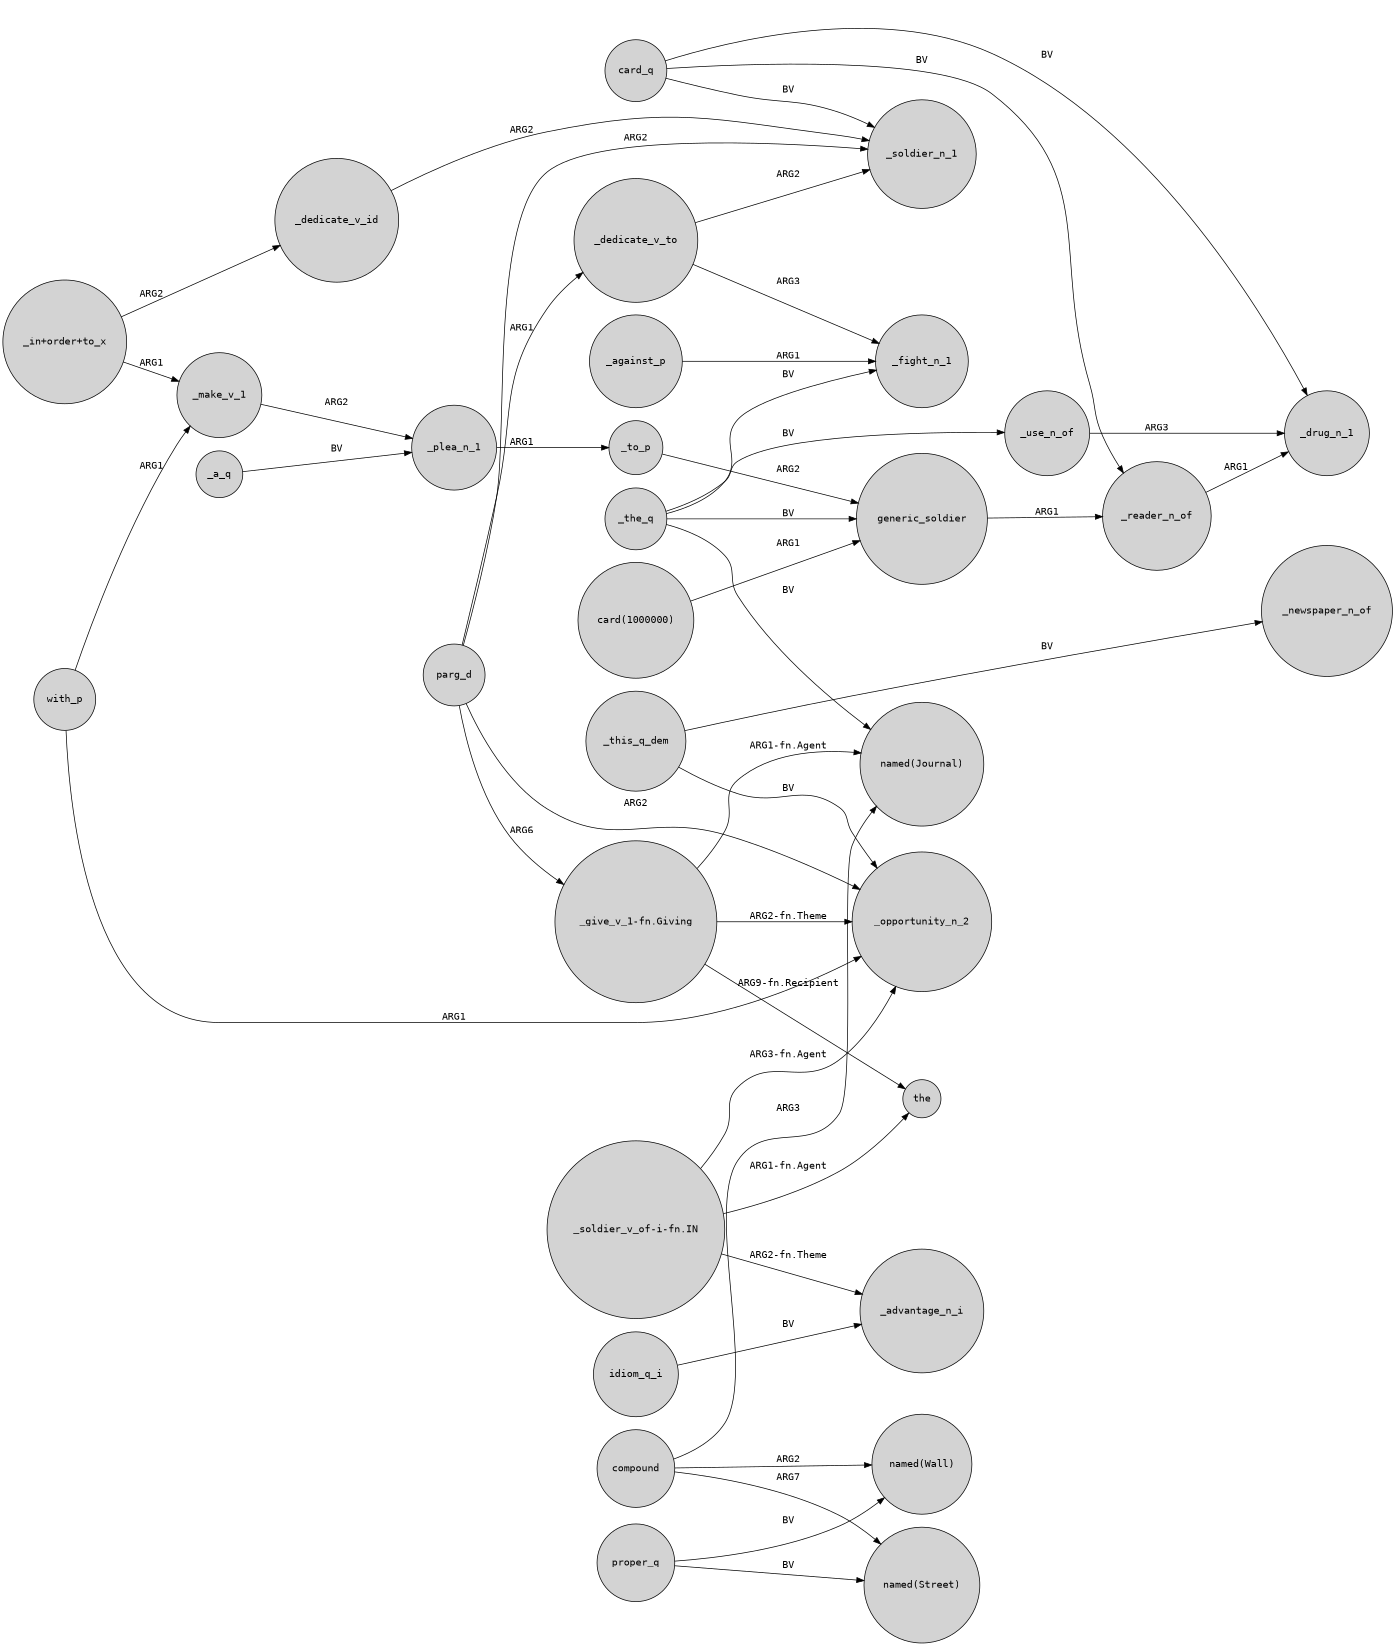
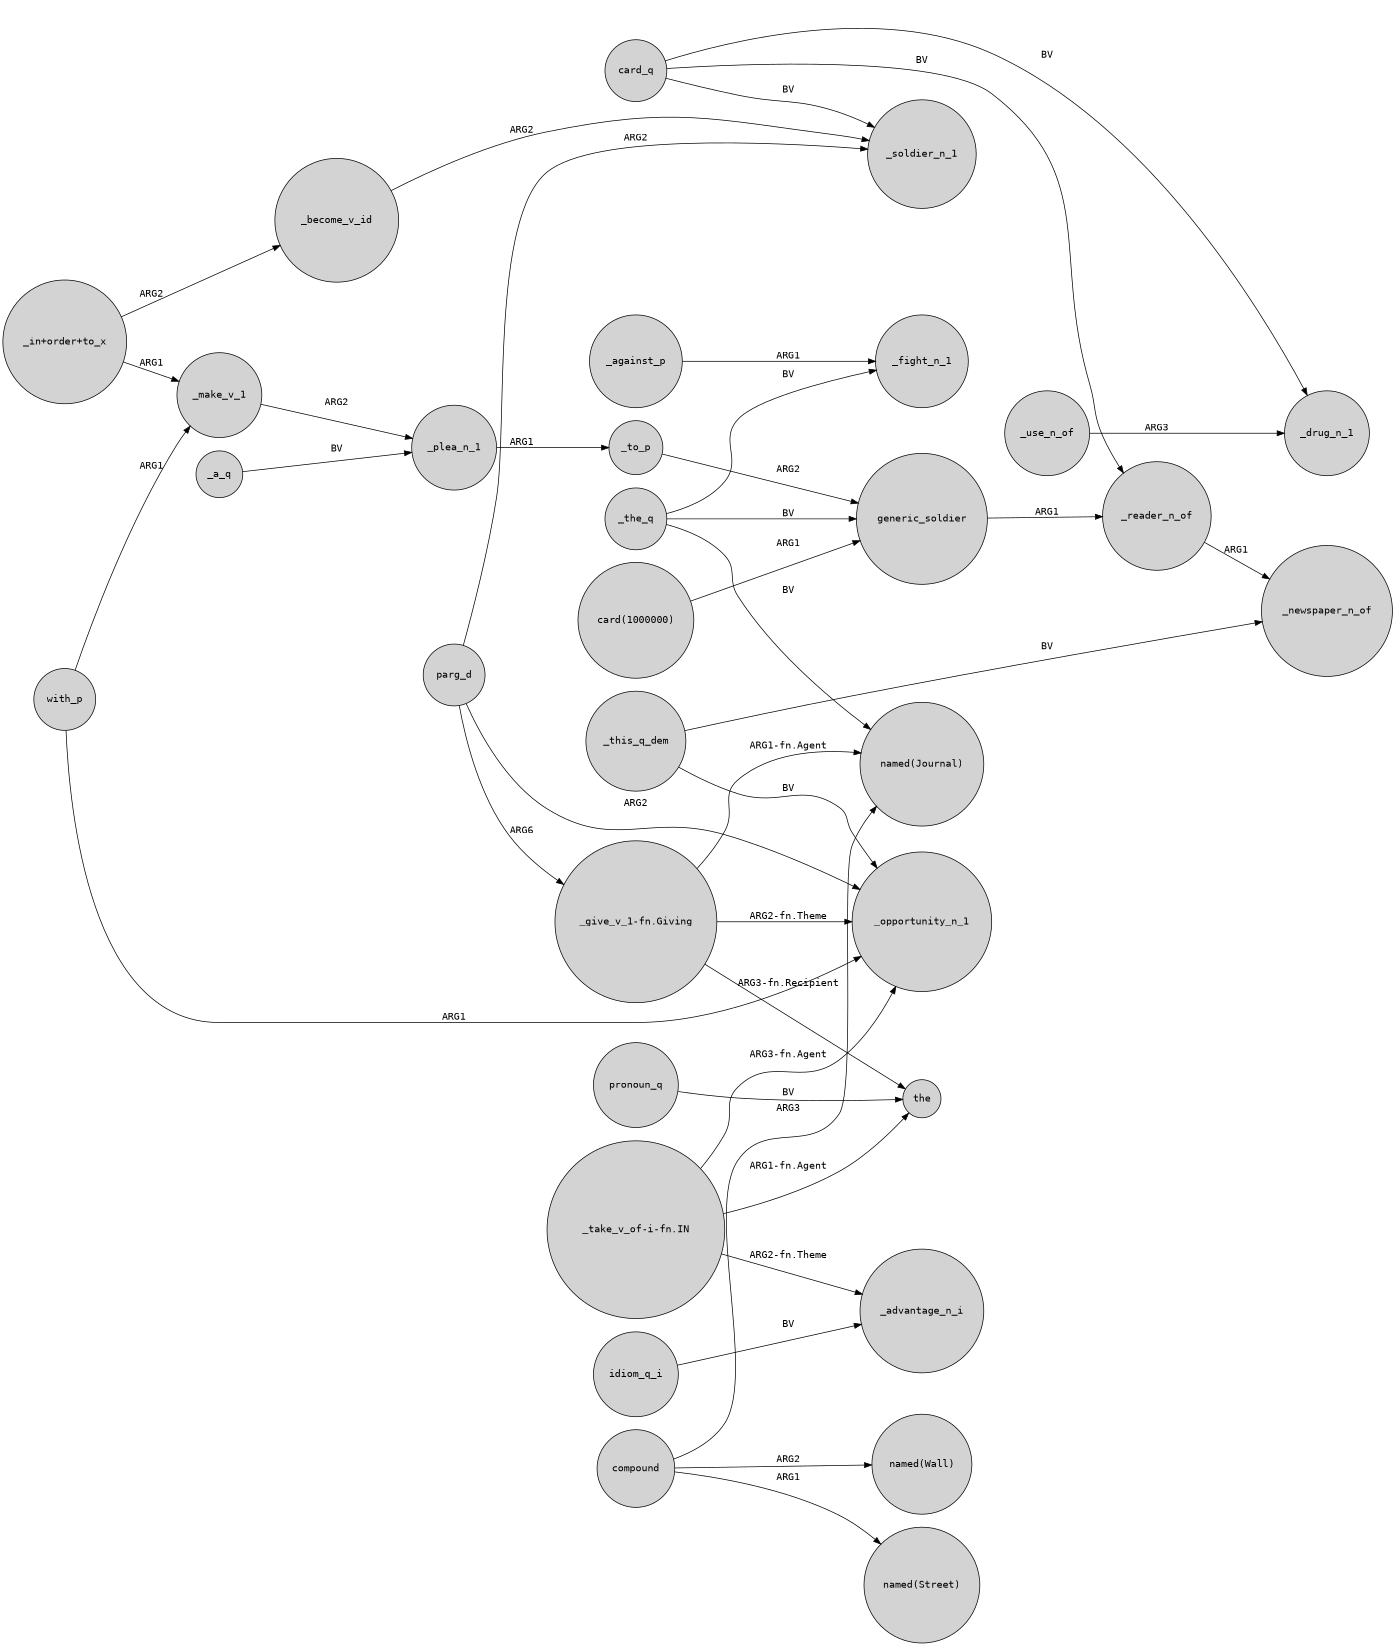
node "_dedicate_v_id": label "_dedicate_v_id" -> "_become_v_id"
node "_dedicate_v_to": removed
edge "_the_q" -> "_use_n_of": removed, label "BV"
edge "_reader_n_of" -> "_drug_n_1": now "_reader_n_of" -> "_newspaper_n_of"
node "_opportunity_n_2": label "_opportunity_n_2" -> "_opportunity_n_1"
edge "_give_v_1-fn.Giving" -> "the": label "ARG9-fn.Recipient" -> "ARG3-fn.Recipient"
node "pronoun_q": added
node "_soldier_v_of-i-fn.IN": label "_soldier_v_of-i-fn.IN" -> "_take_v_of-i-fn.IN"
edge "compound" -> "named(Street)": label "ARG7" -> "ARG1"
node "proper_q": removed
